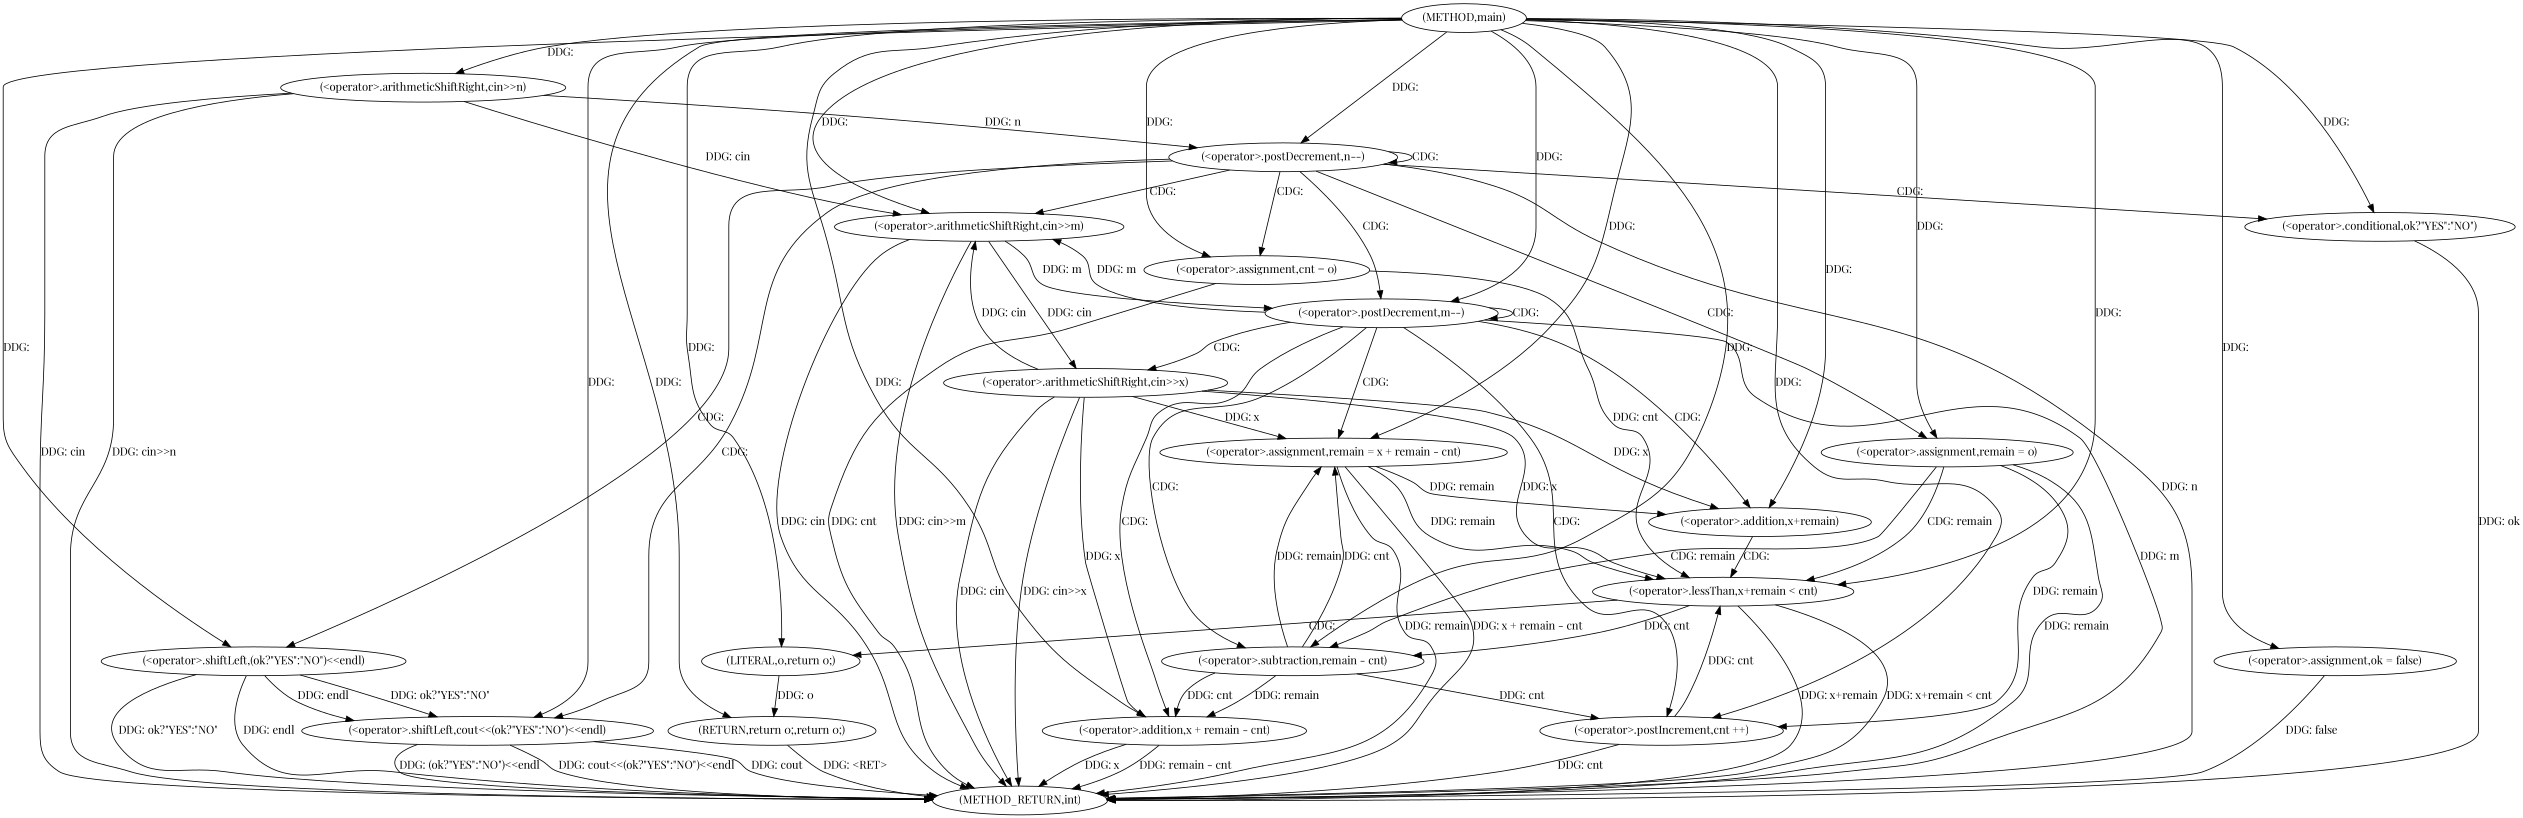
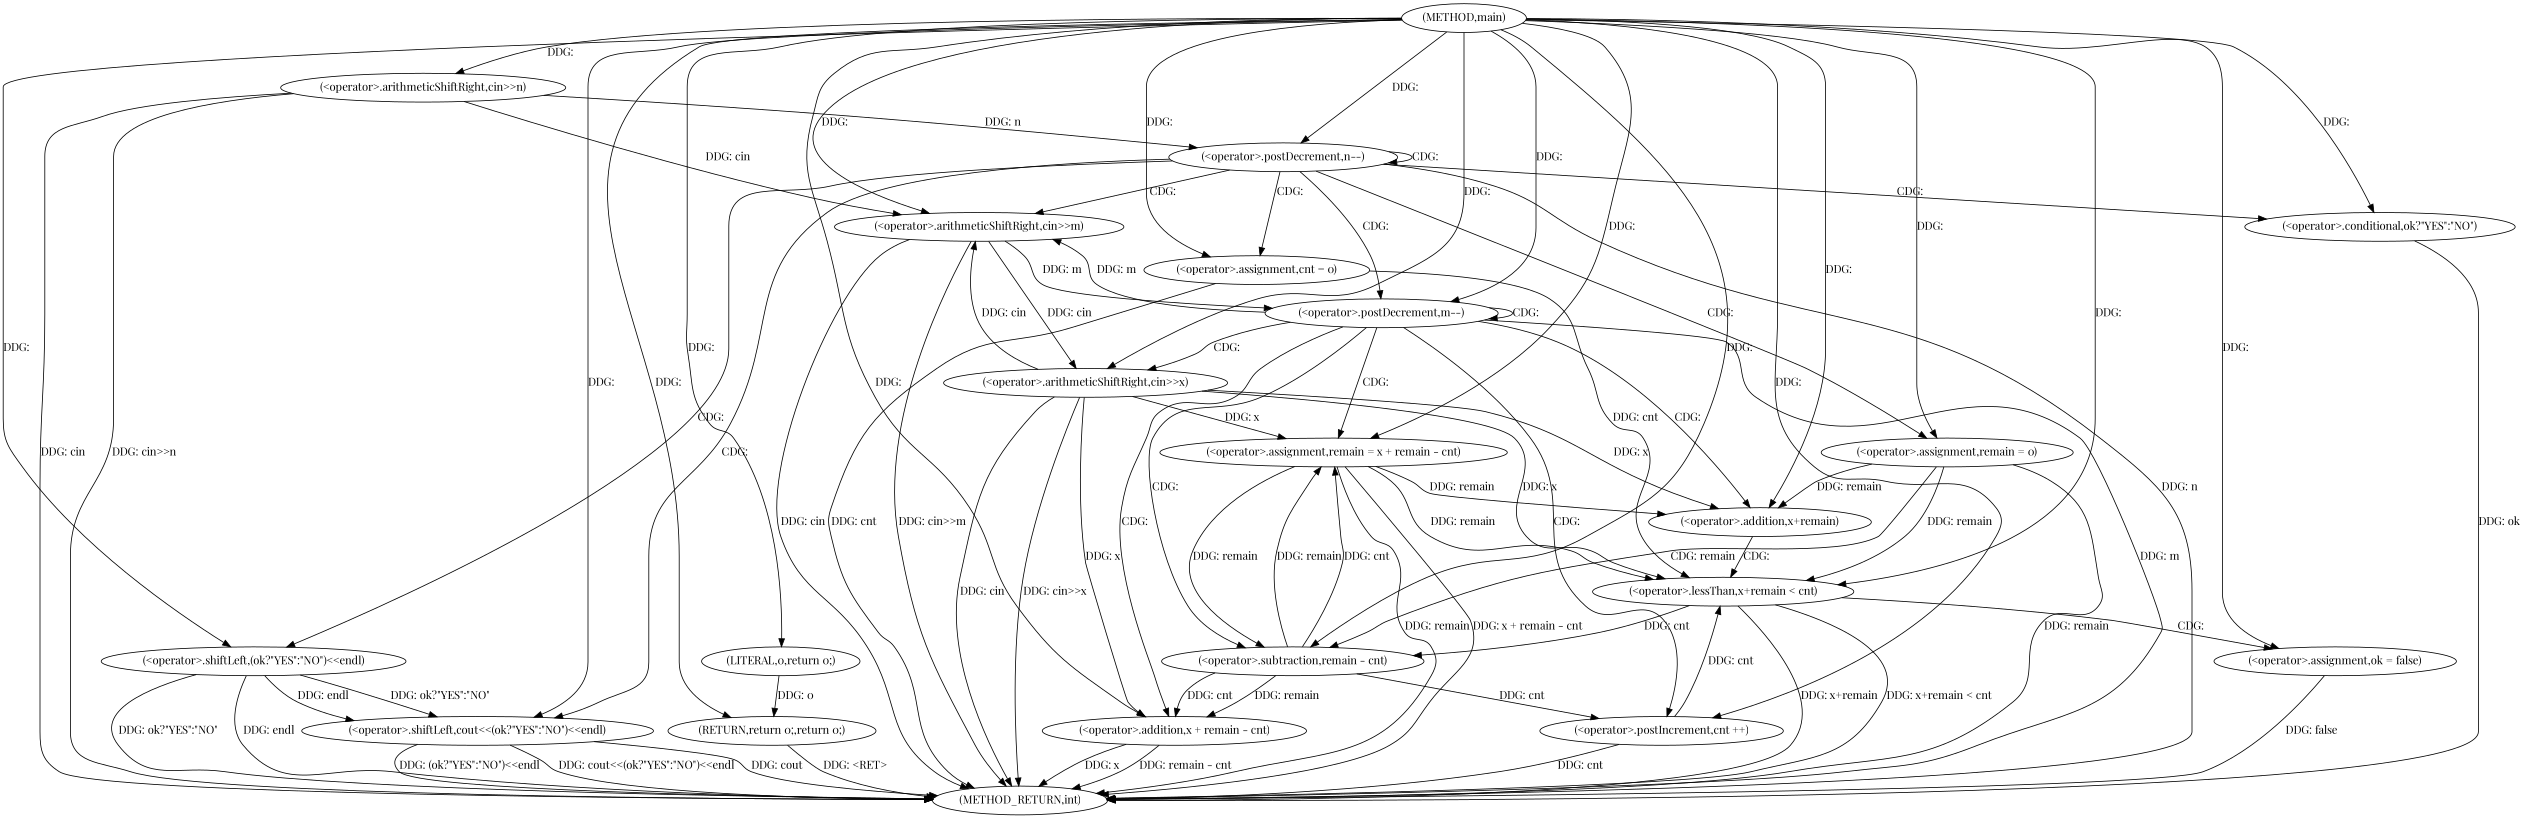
edge "(METHOD,main)" -> "(<operator>.arithmeticShiftRight,cin>>x)": added, label "DDG:"
edge "(<operator>.assignment,remain = 0)" -> "(<operator>.lessThan,x+remain < cnt)": label "CDG: remain" -> "DDG: remain"
edge "(<operator>.assignment,remain = x + remain - cnt)" -> "(<operator>.subtraction,remain - cnt)": added, label "DDG: remain"
edge "(<operator>.lessThan,x+remain < cnt)" -> "(LITERAL,0,return 0;)": now "(<operator>.lessThan,x+remain < cnt)" -> "(<operator>.assignment,ok = false)"
edge "(<operator>.assignment,remain = 0)" -> "(<operator>.postIncrement,cnt ++)": now "(<operator>.assignment,remain = 0)" -> "(<operator>.addition,x+remain)"
